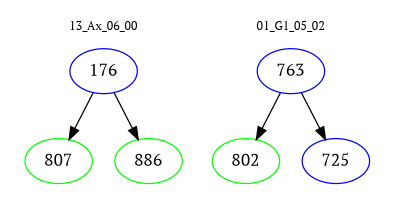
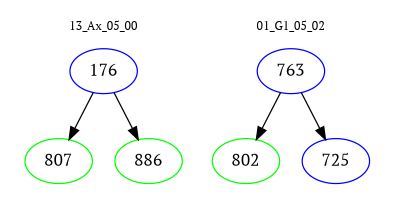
cluster "13_Ax_06_00": label "13_Ax_06_00" -> "13_Ax_05_00"
